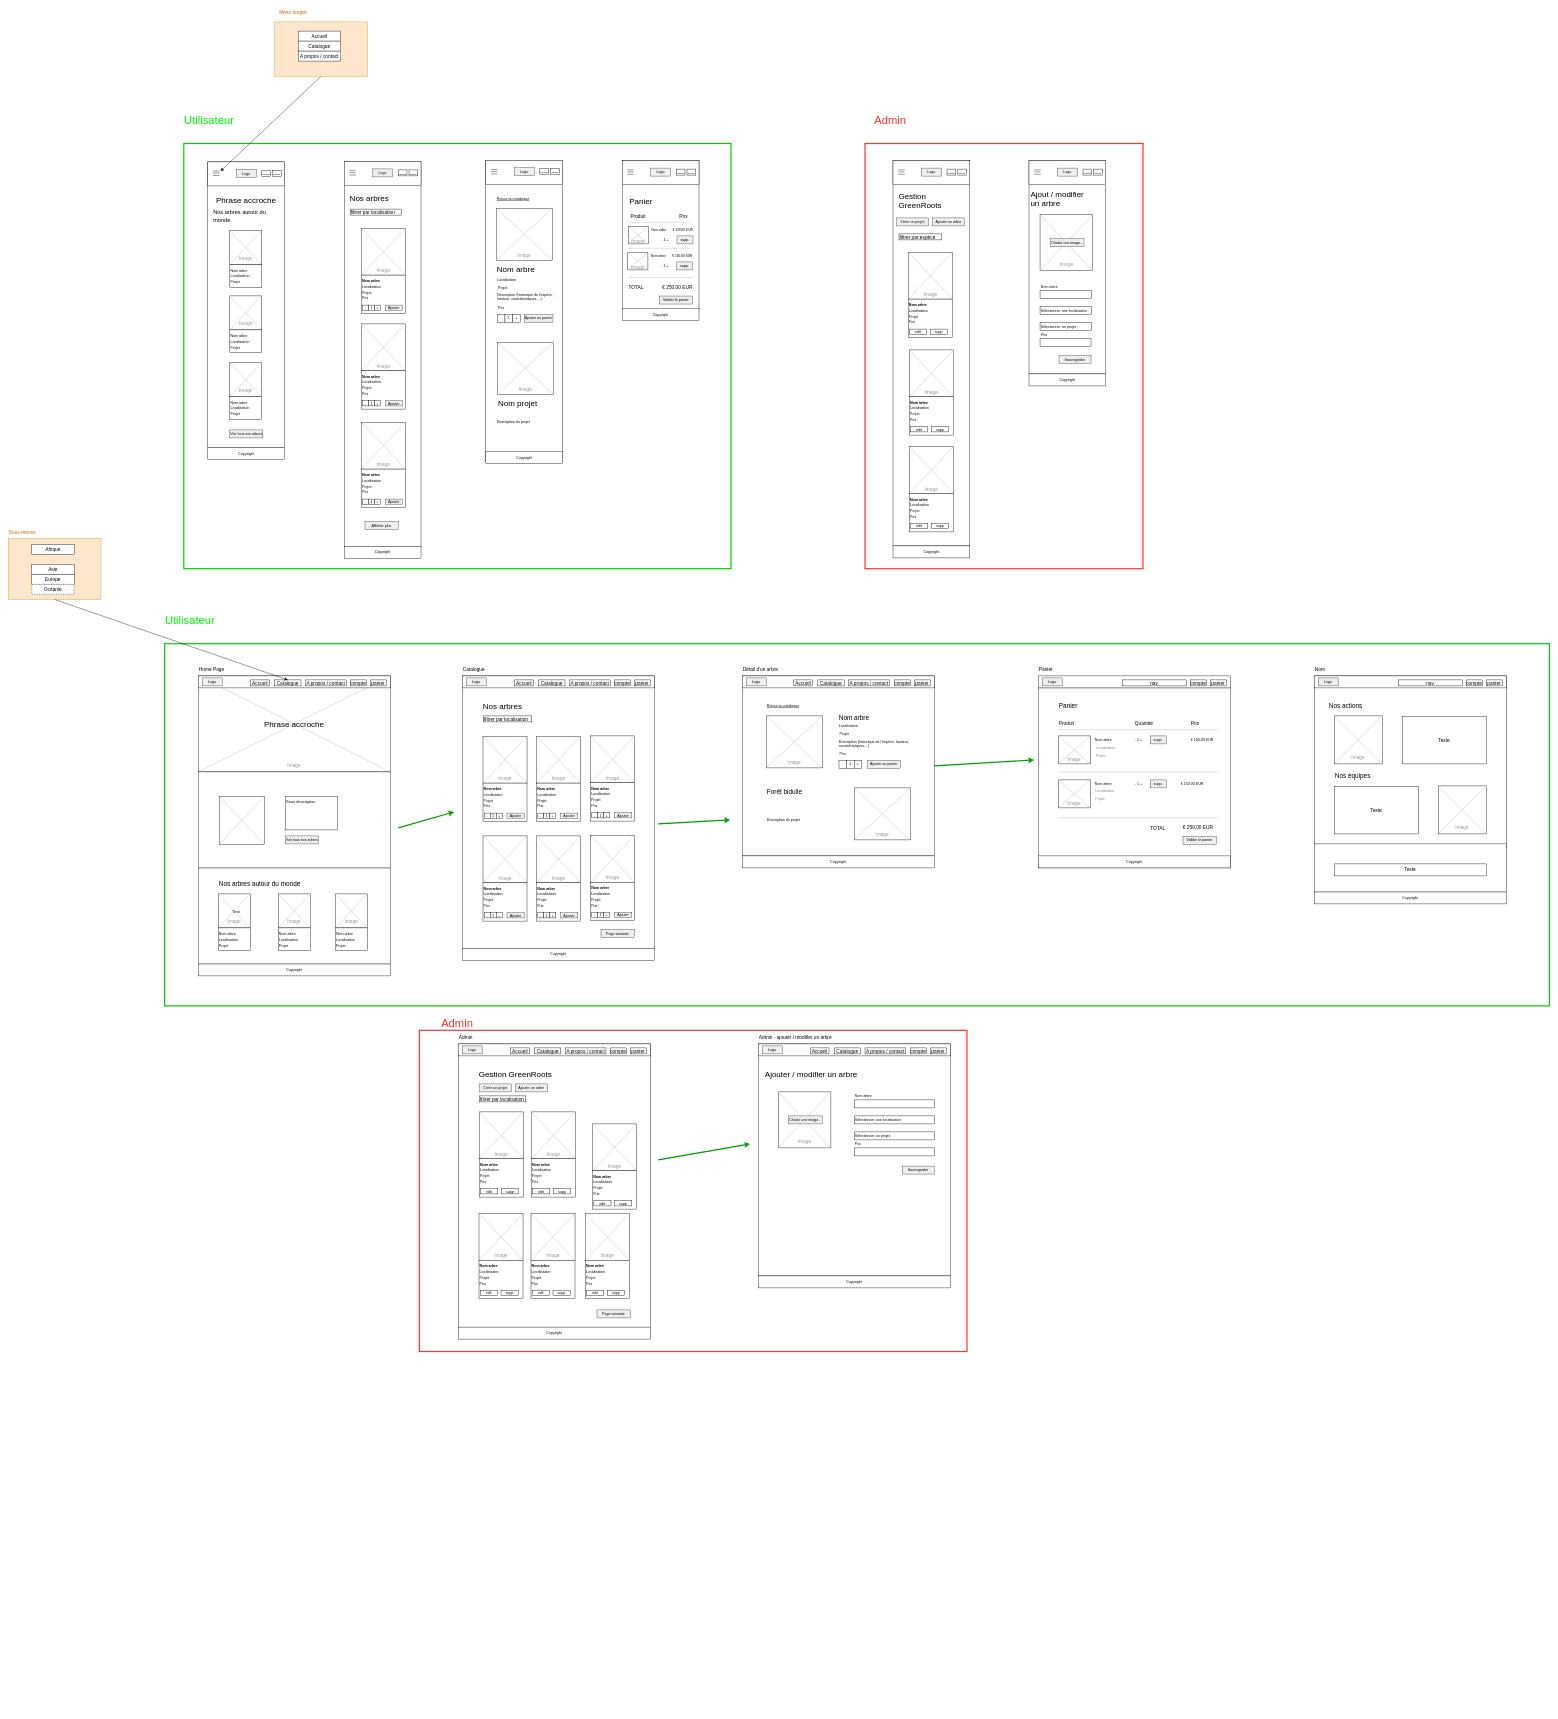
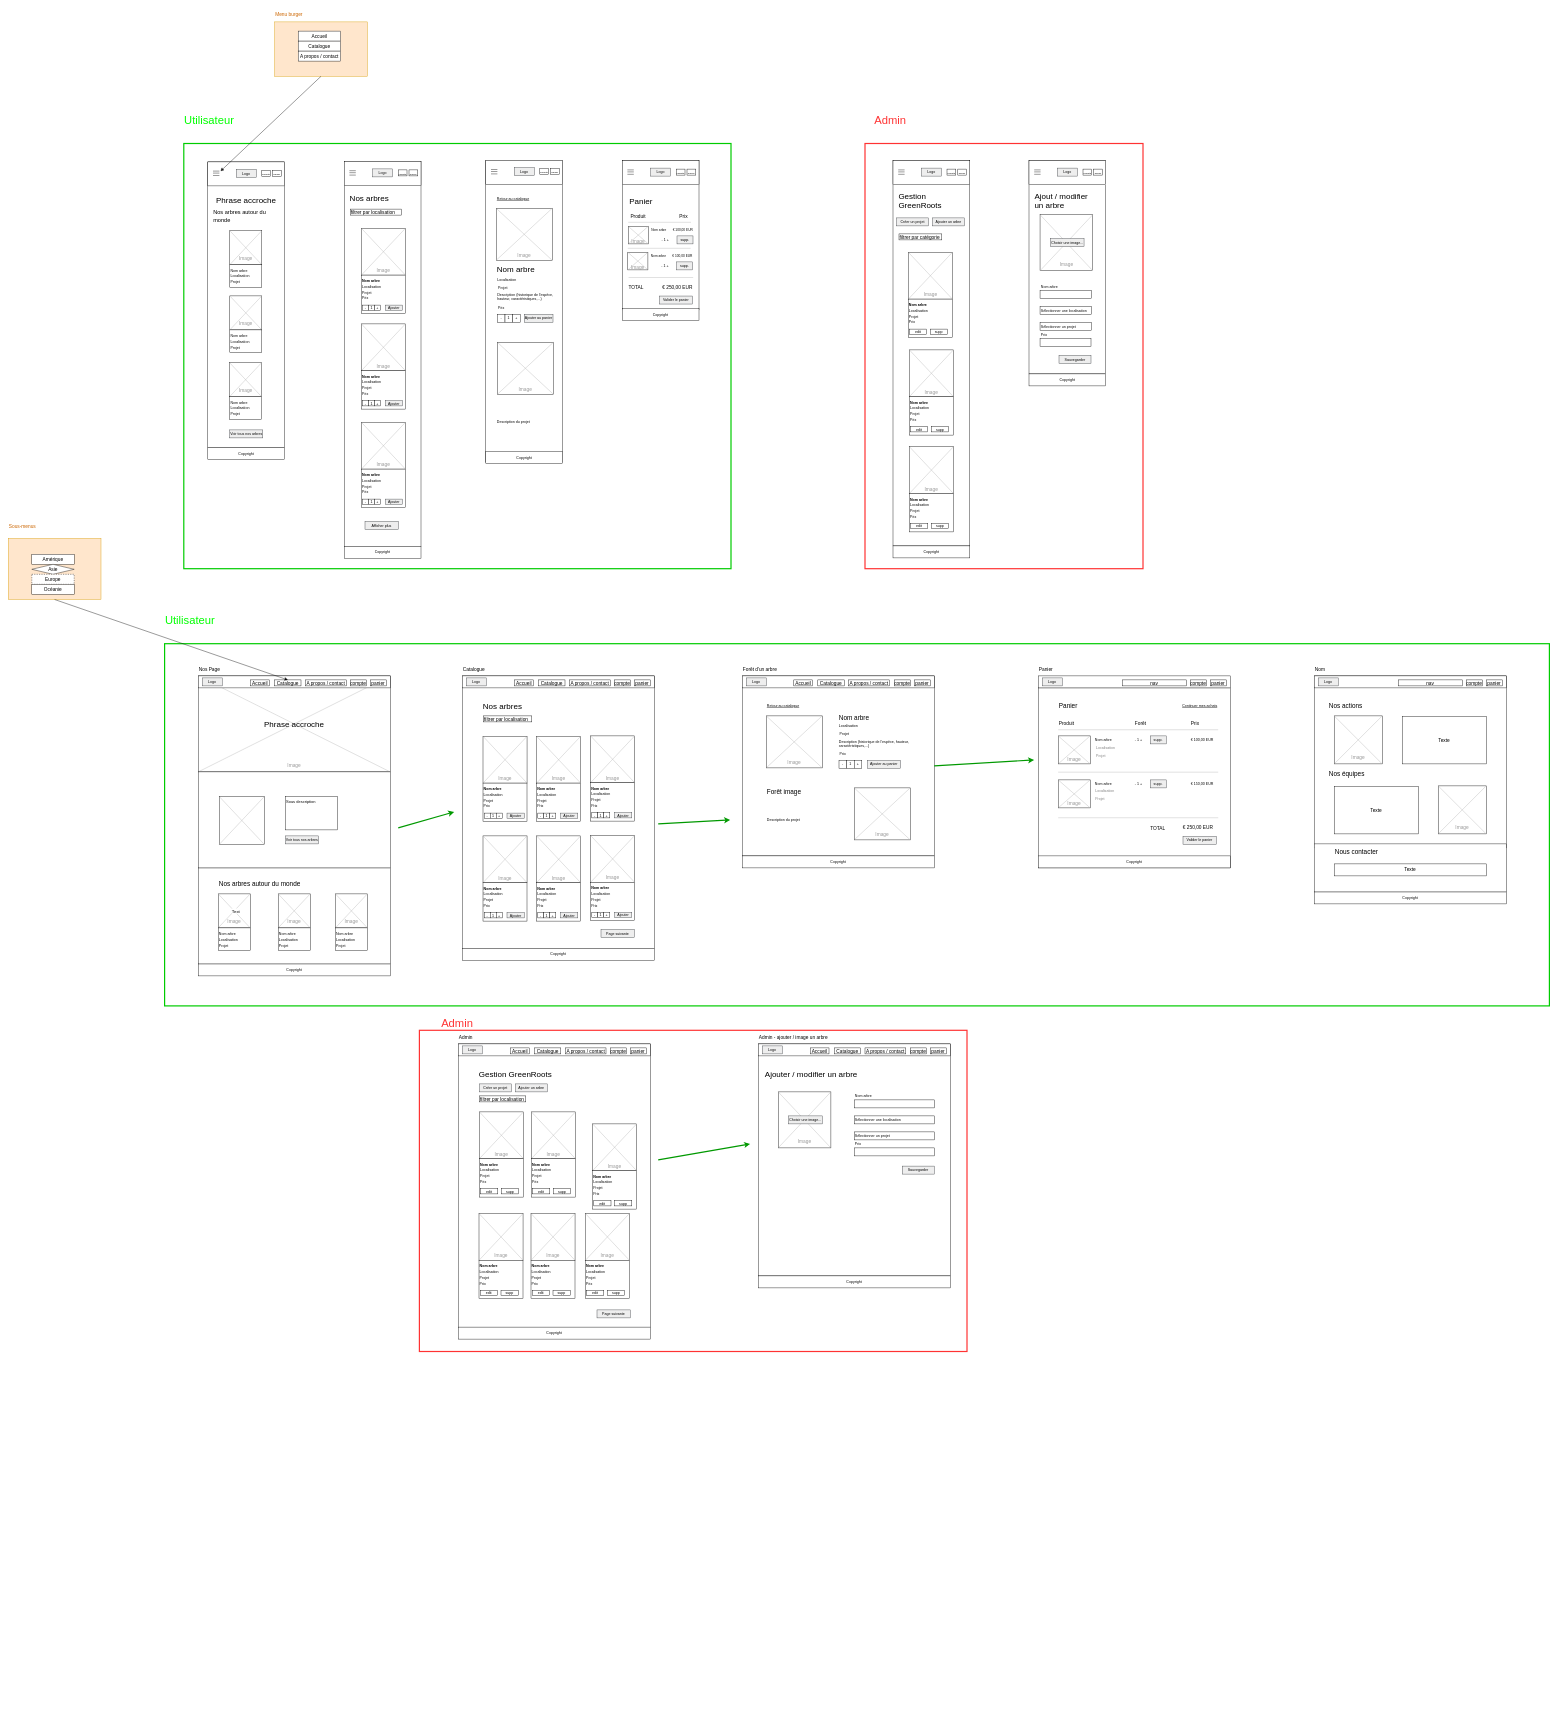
node "Menu burger": moved (303, 12) -> (299, 14)
node "Ajout / modifier un arbre": moved (1064, 198) -> (1068, 200)
node "filtrer par espèce": label "filtrer par espèce" -> "filtrer par catégorie"
node "Nom projet": removed
node "Sous-menus": moved (33, 532) -> (33, 526)
node "Afrique": removed
node "Amérique": added
node "Asie": shape rectangle -> diamond
node "Europe": style solid -> dashed
node "Océanie": style dashed -> solid
node "Home Page": label "Home Page" -> "Nos Page"
node "Détail d'un arbre": label "Détail d'un arbre" -> "Forêt d'un arbre"
node "Continuer mes achats": added
node "Quantité": label "Quantité" -> "Forêt"
node "Nos équipes": moved (1376, 776) -> (1370, 774)
node "€ 150,00 EUR": moved (1192, 784) -> (1202, 784)
node "Forêt bidulle": label "Forêt bidulle" -> "Forêt image"
node "Nous contacter": added
node "Admin - ajouter / modifier un arbre": label "Admin - ajouter / modifier un arbre" -> "Admin - ajouter / image un arbre"
